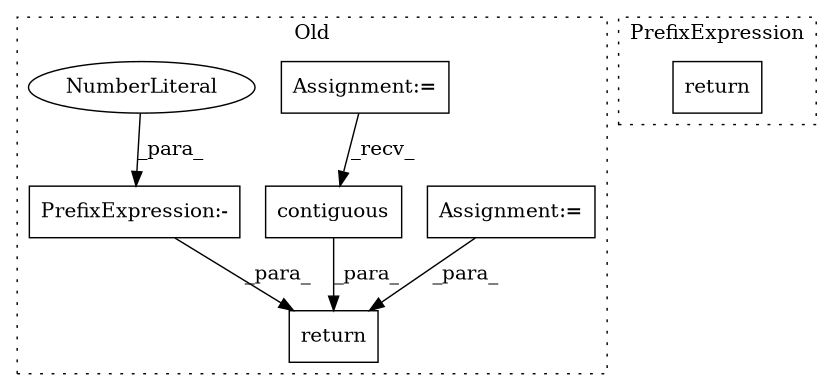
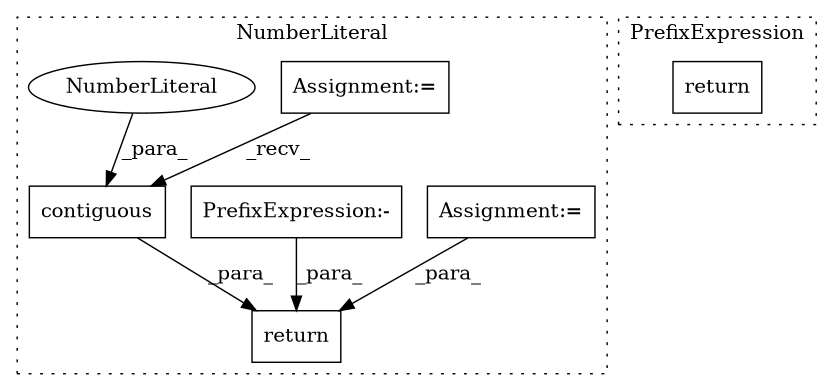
cluster "Old": label "Old" -> "NumberLiteral"
edge "NumberLiteral" -> "PrefixExpression:-": now "NumberLiteral" -> "contiguous"
